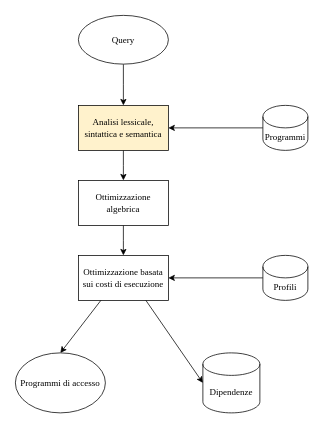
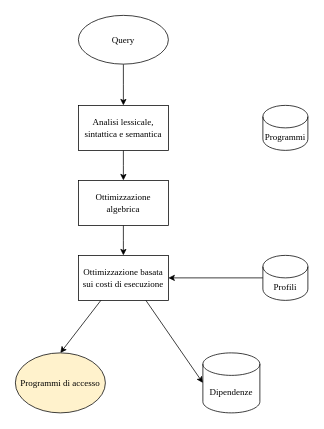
node "Analisi lessicale, sintattica e semantica": fillcolor #fff2cc -> #ffffff
edge "Programmi" -> "Analisi lessicale, sintattica e semantica": removed
node "Programmi di accesso": fillcolor #ffffff -> #fff2cc
